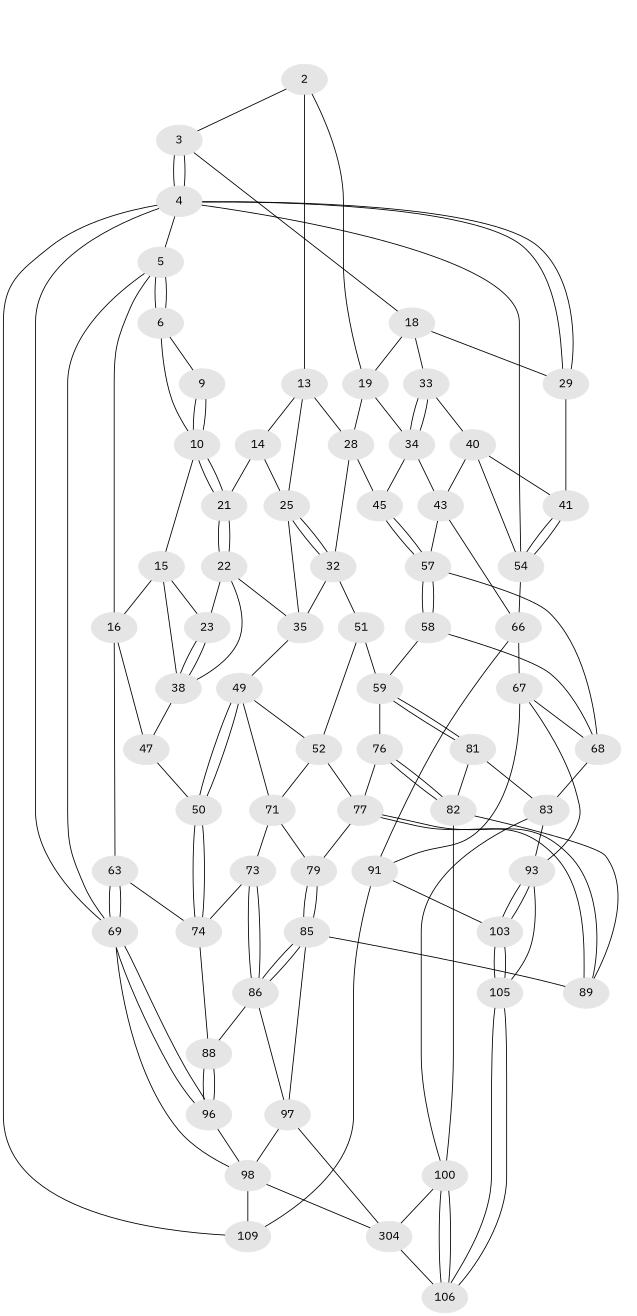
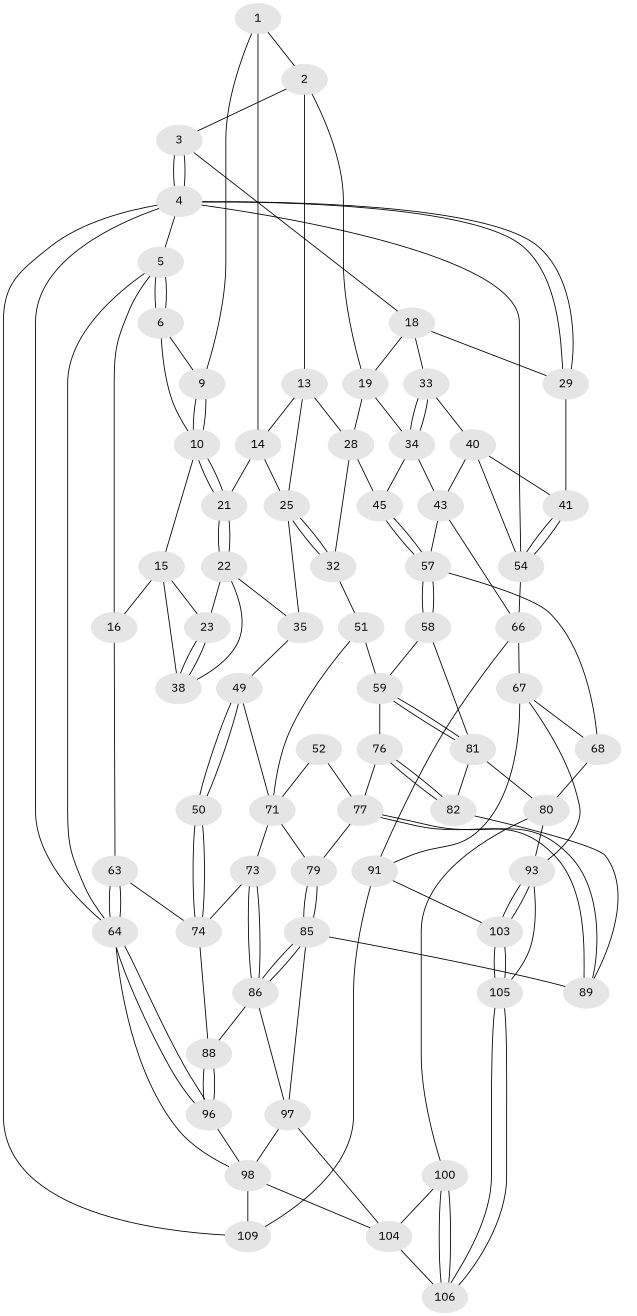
node "1": added
edge "32" -- "35": removed
edge "58" -- "68": now "58" -- "81"
edge "51" -- "52": now "51" -- "71"
edge "49" -- "52": removed
node "47": removed
node "83": label "83" -> "80"
node "69": label "69" -> "64"
edge "82" -- "100": removed
node "304": label "304" -> "104"
